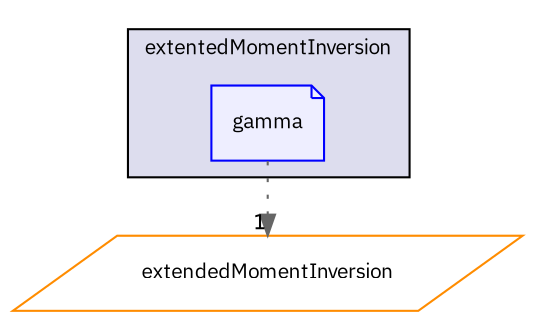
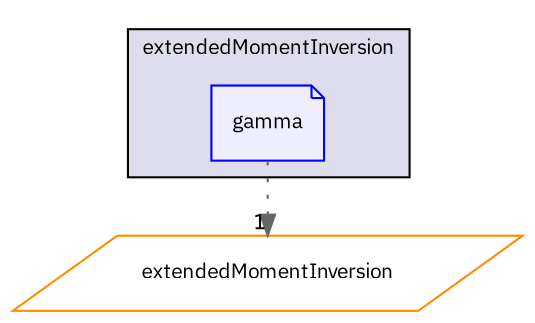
cluster "extentedMomentInversion": label "extentedMomentInversion" -> "extendedMomentInversion"
